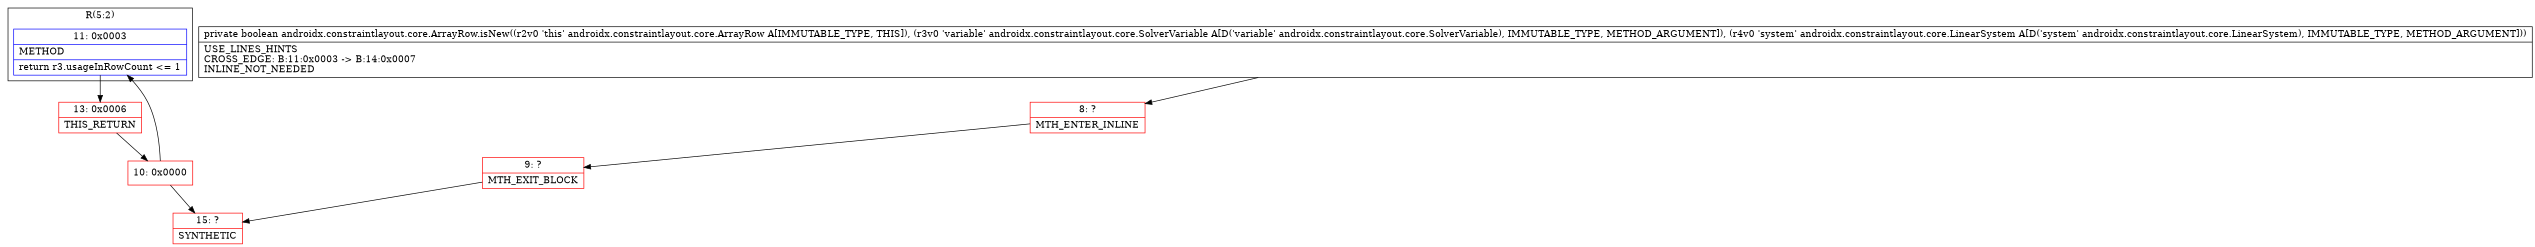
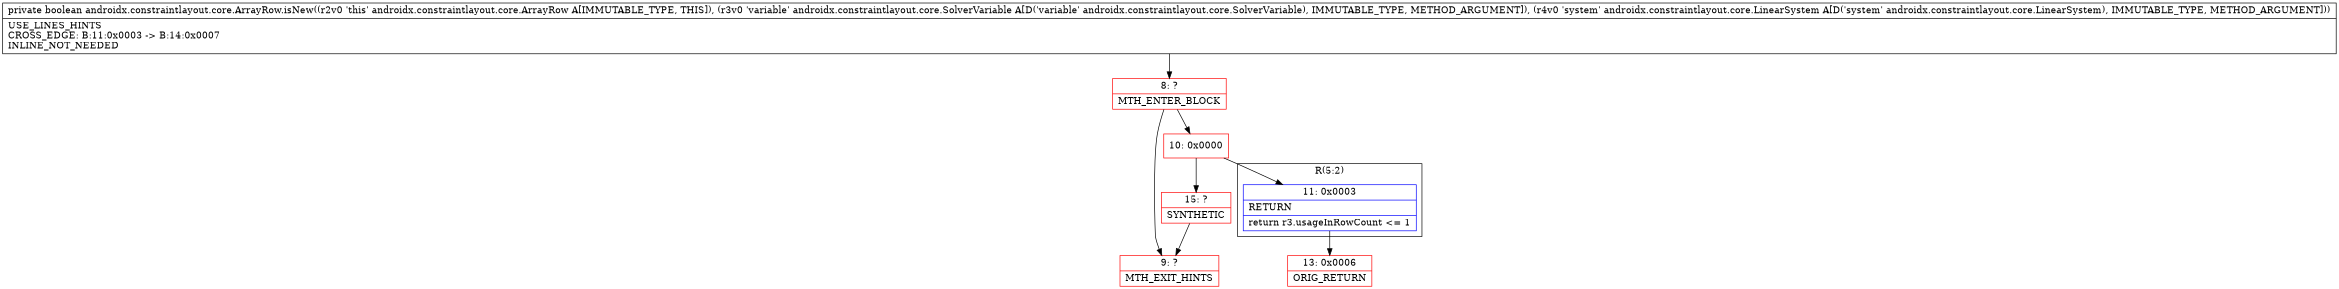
node "11: 0x0003": text "METHOD" -> "RETURN"
node "13: 0x0006": text "THIS_RETURN" -> "ORIG_RETURN"
node "8: ?": text "MTH_ENTER_INLINE" -> "MTH_ENTER_BLOCK"
edge "13: 0x0006" -> "10: 0x0000": now "8: ?" -> "10: 0x0000"
node "9: ?": text "MTH_EXIT_BLOCK" -> "MTH_EXIT_HINTS"
edge "9: ?" -> "15: ?": reversed
